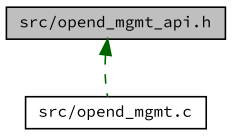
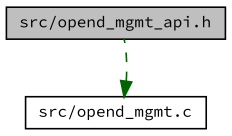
edge "src/opend_mgmt.c" -> "src/opend_mgmt_api.h": reversed
